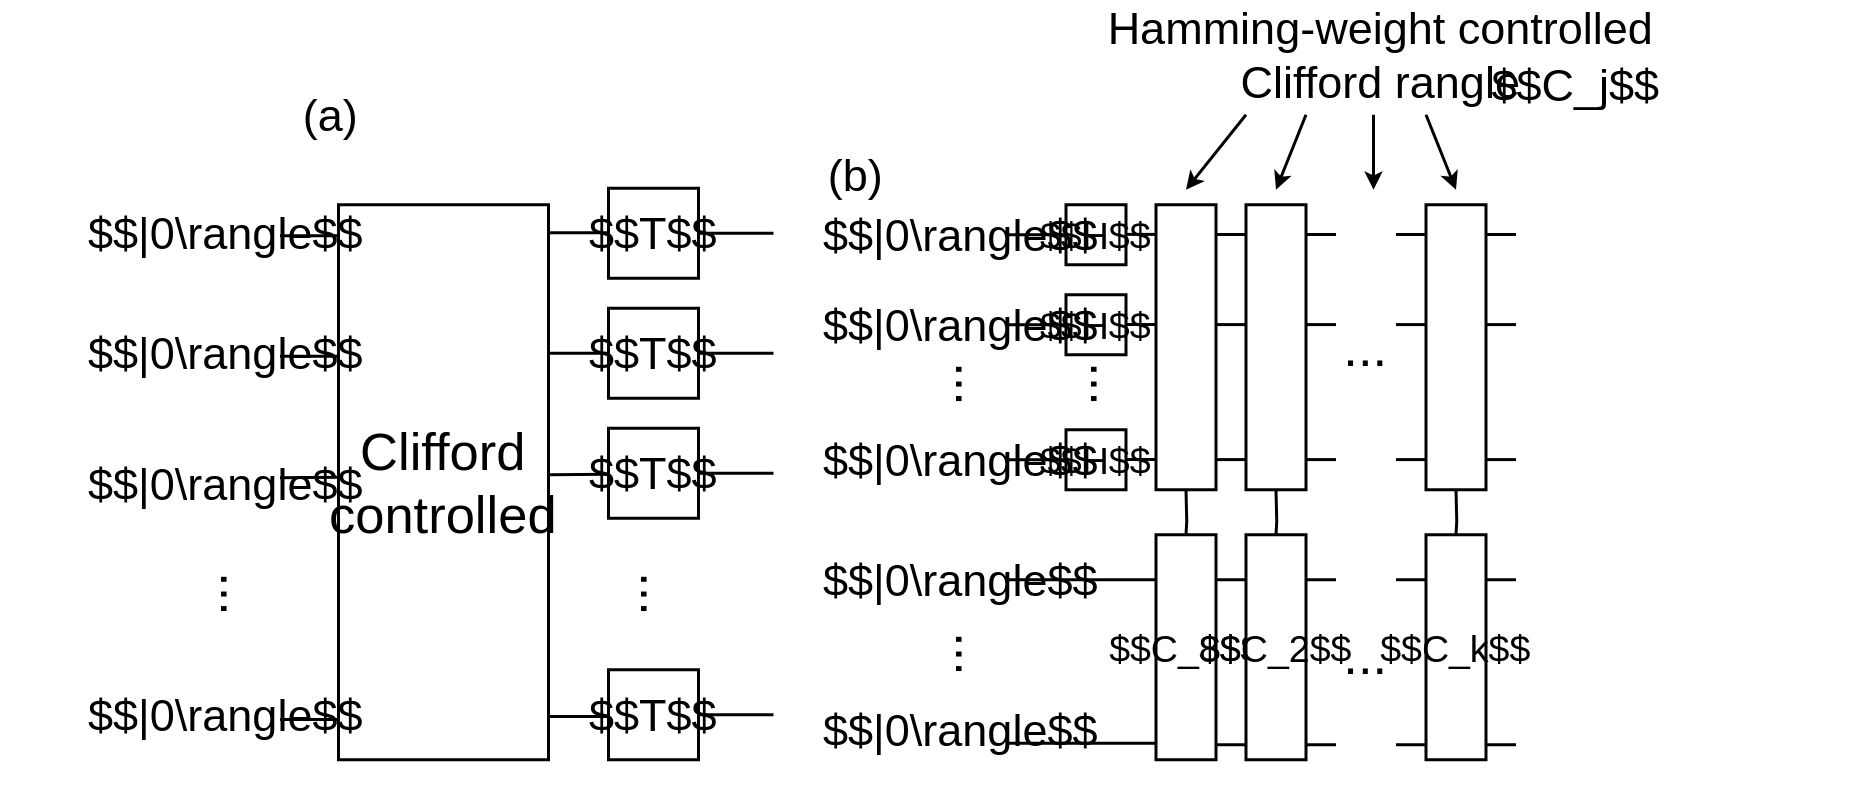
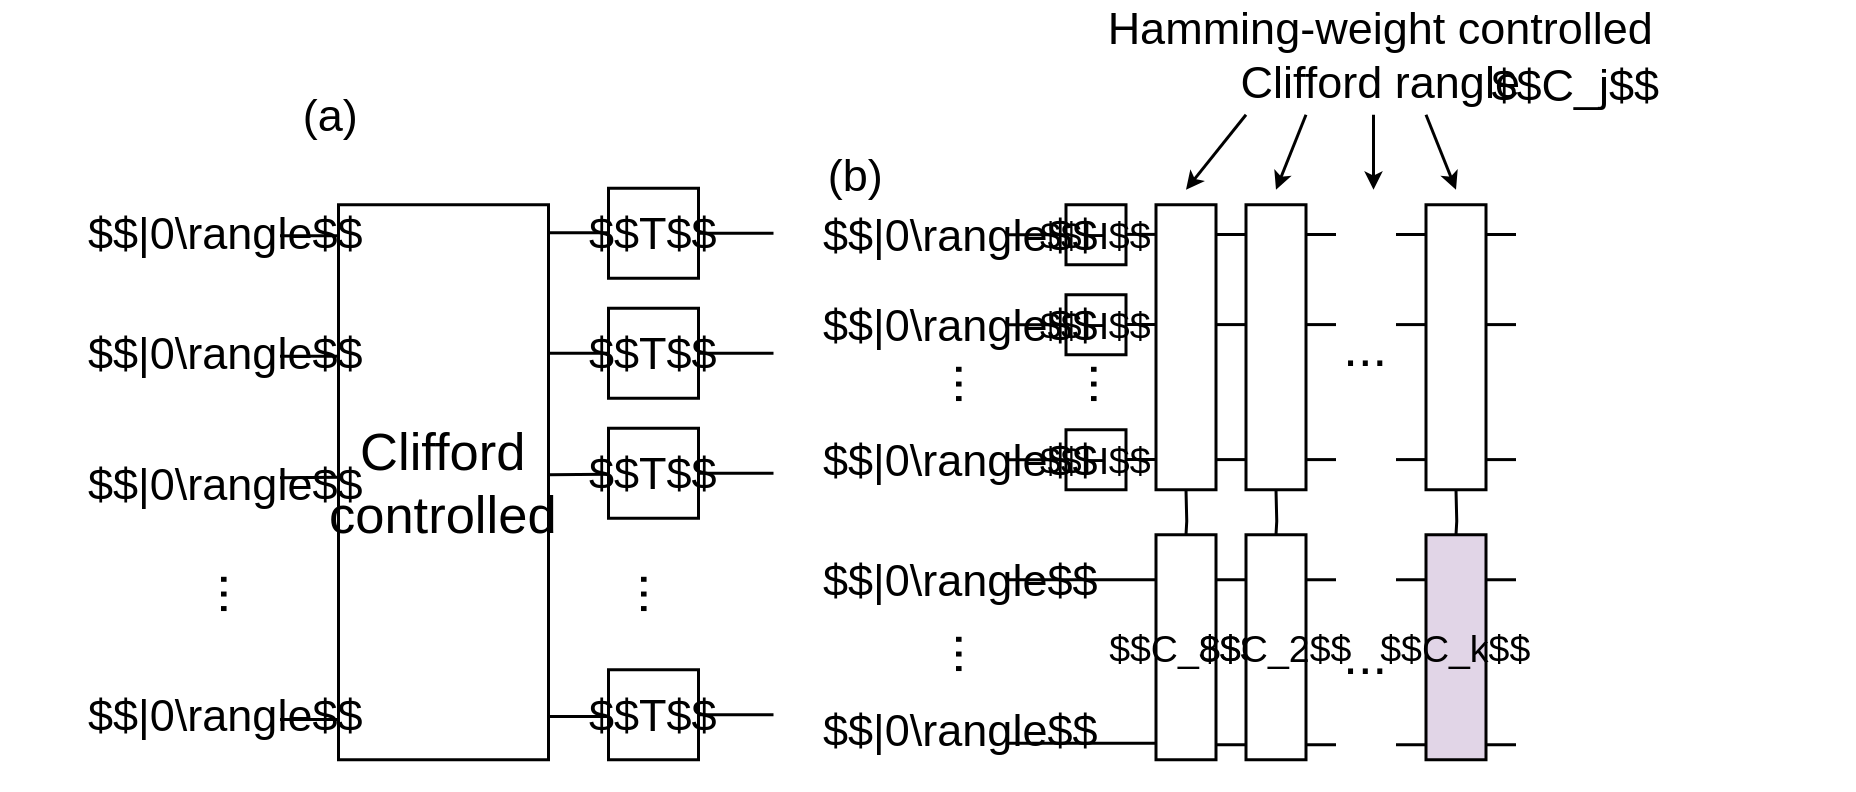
node "$$C_k$$": fillcolor #ffffff -> #e1d5e7
